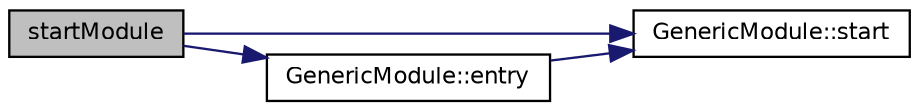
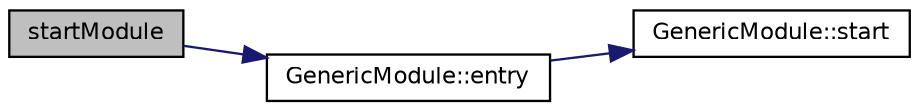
edge "startModule" -> "GenericModule::start": removed
